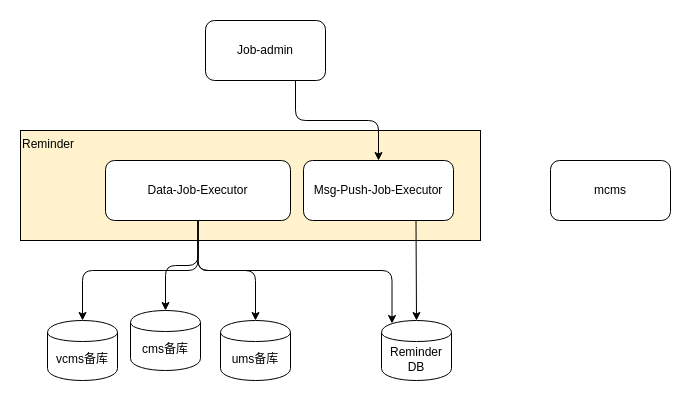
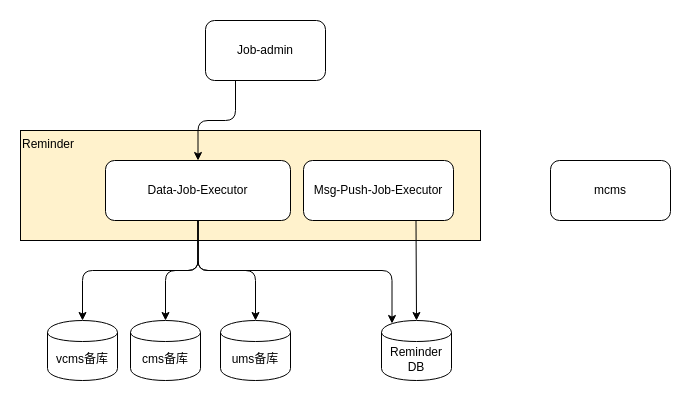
edge "Job-admin" -> "Data-Job-Executor": added
edge "Job-admin" -> "Msg-Push-Job-Executor": removed
node "cms备库": moved (166, 341) -> (166, 351)
